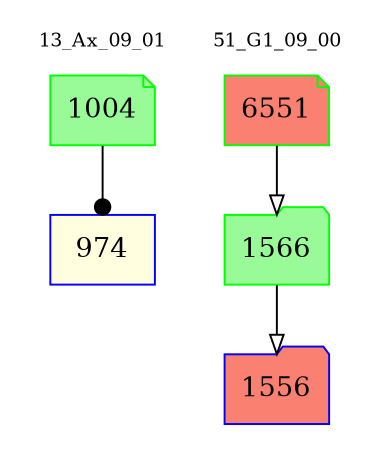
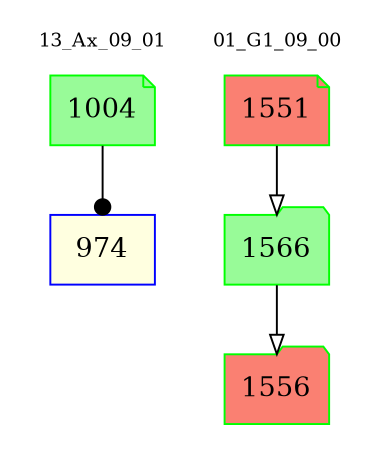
cluster "51_G1_09_00": label "51_G1_09_00" -> "01_G1_09_00"
node "6551": label "6551" -> "1551"
node "1556": color blue -> green
